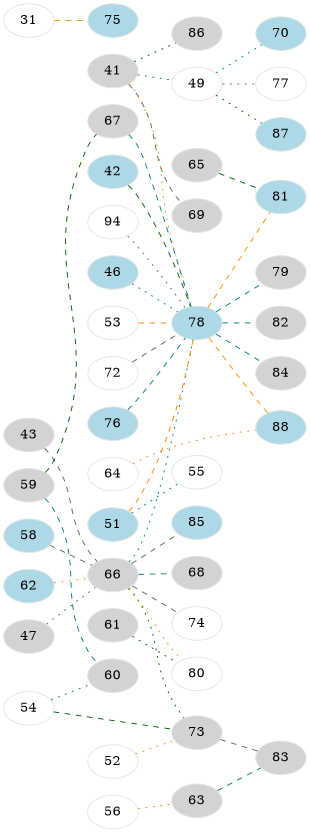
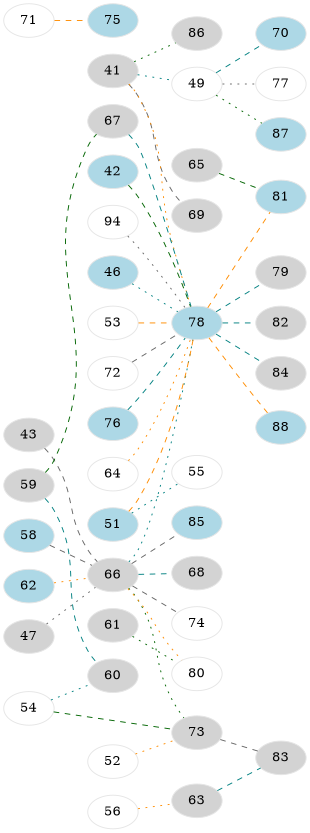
node "31": label "31" -> "71"
edge "70" -- "49": style dotted -> dashed
edge "88" -- "64": now "78" -- "64"
